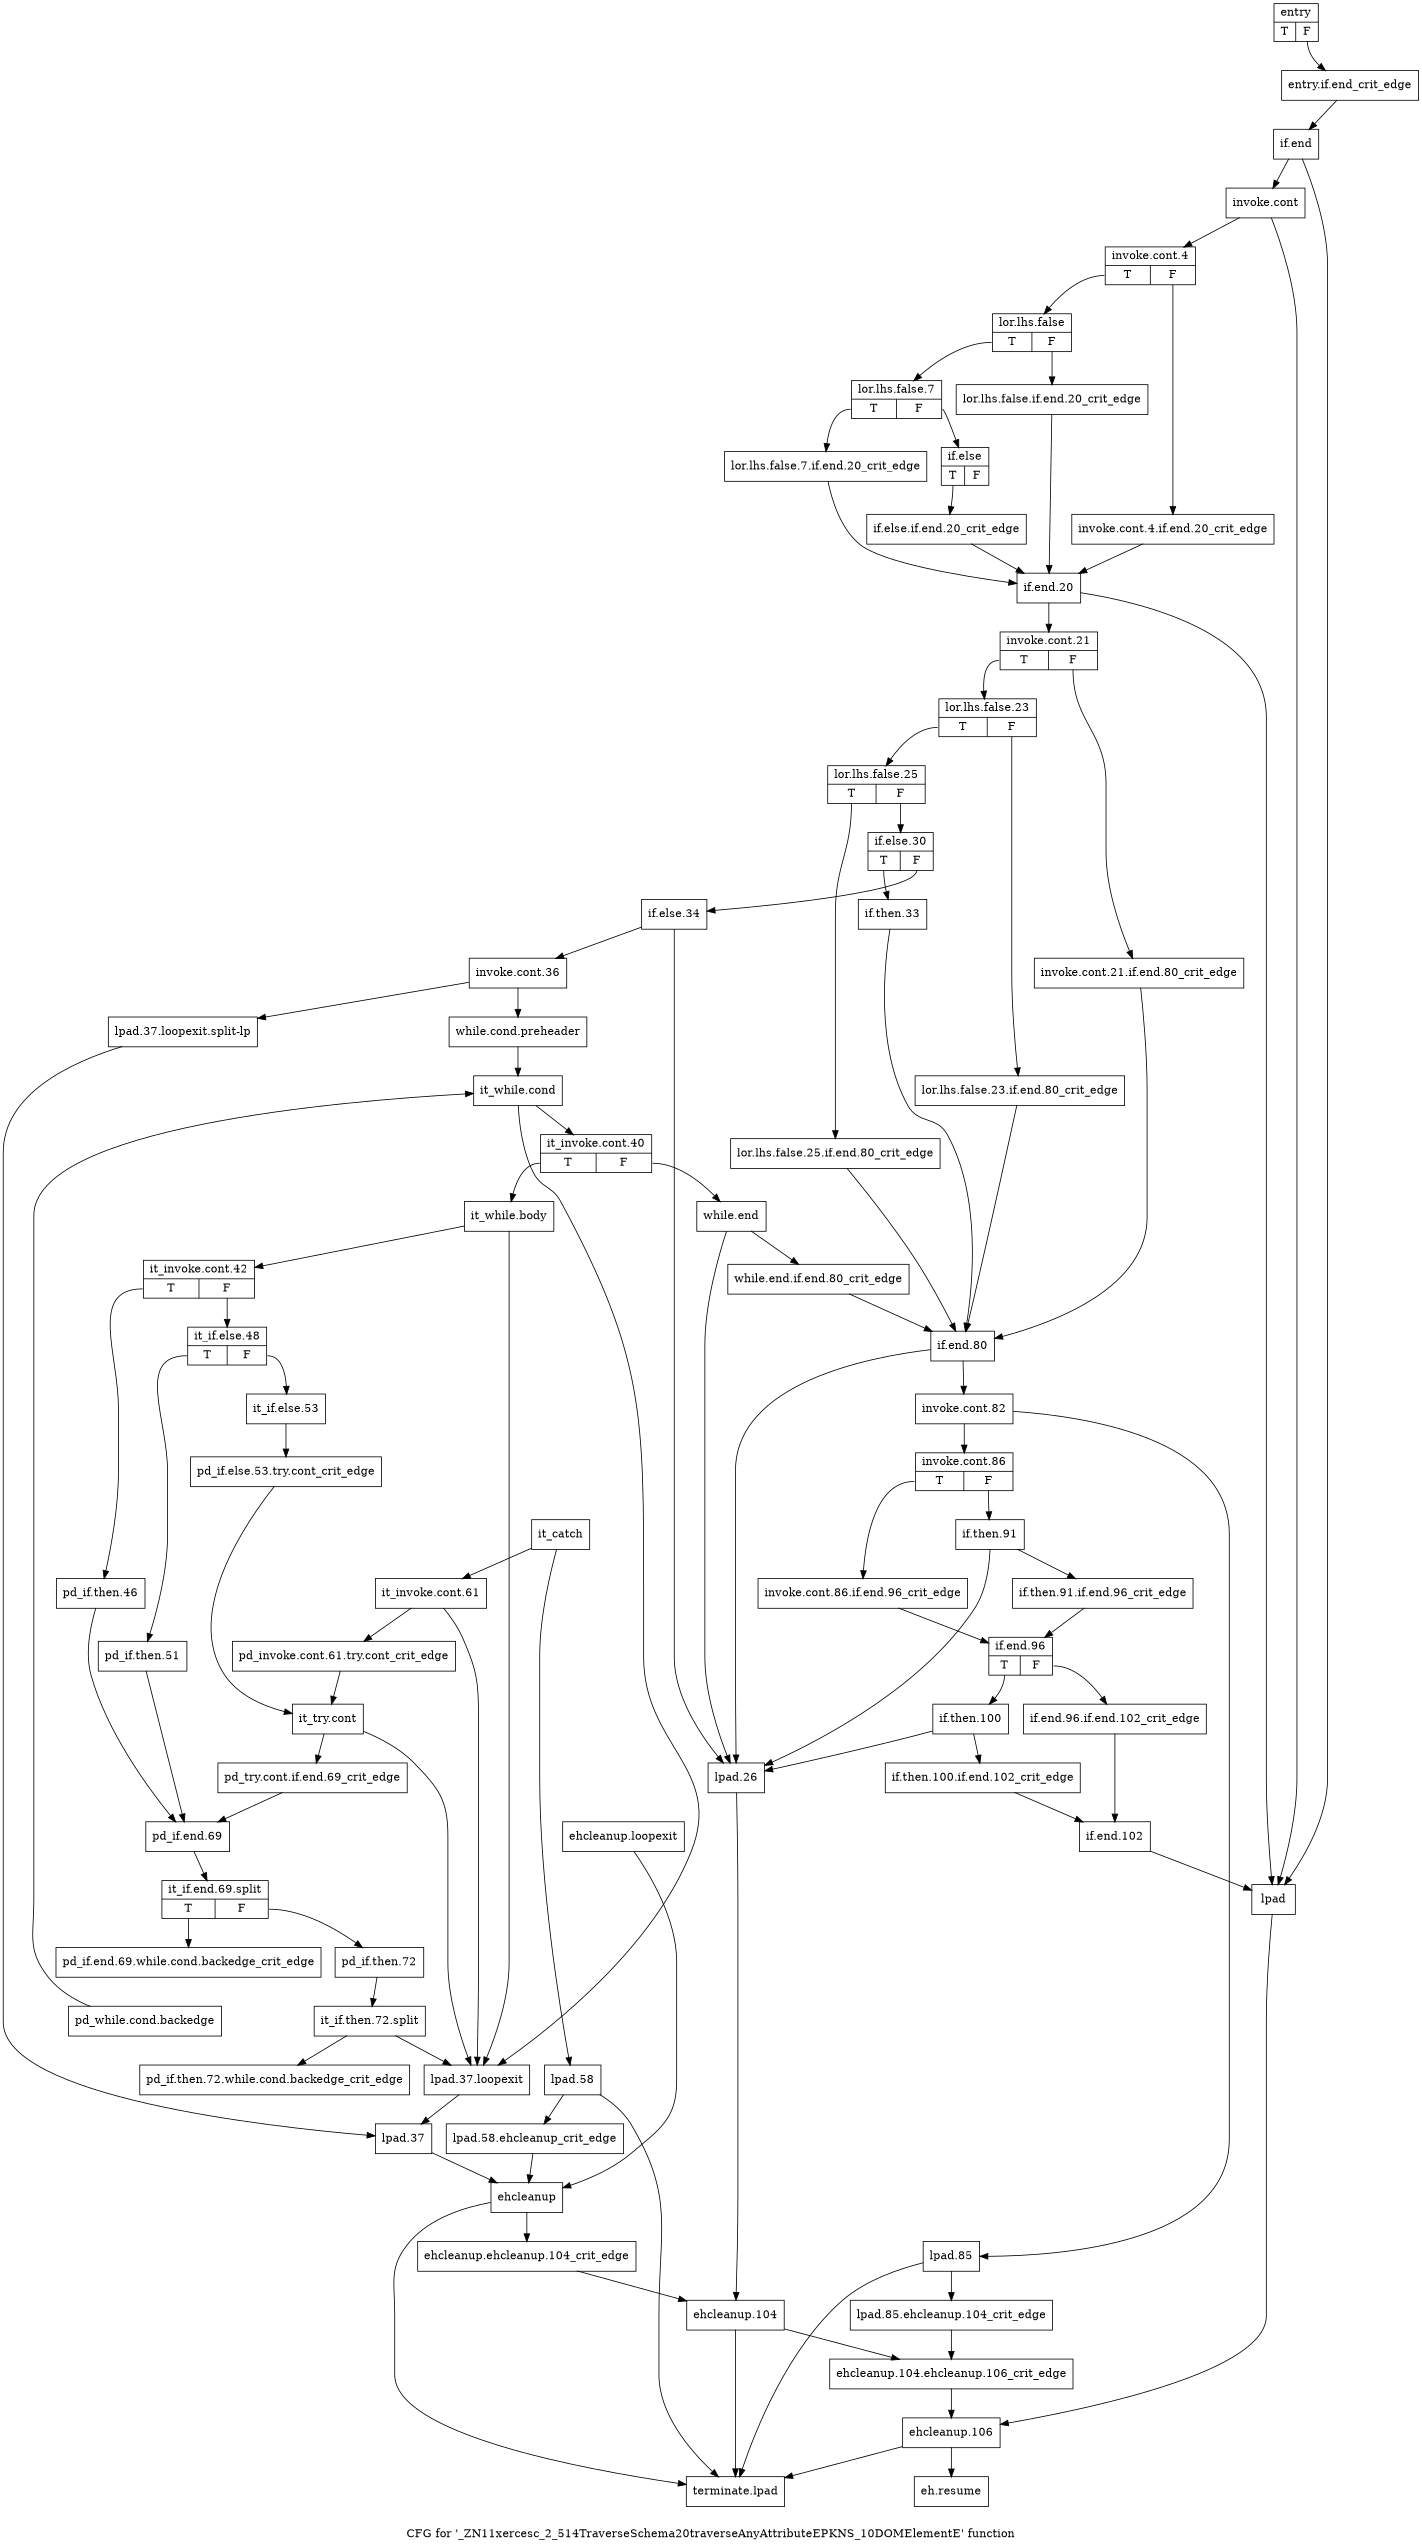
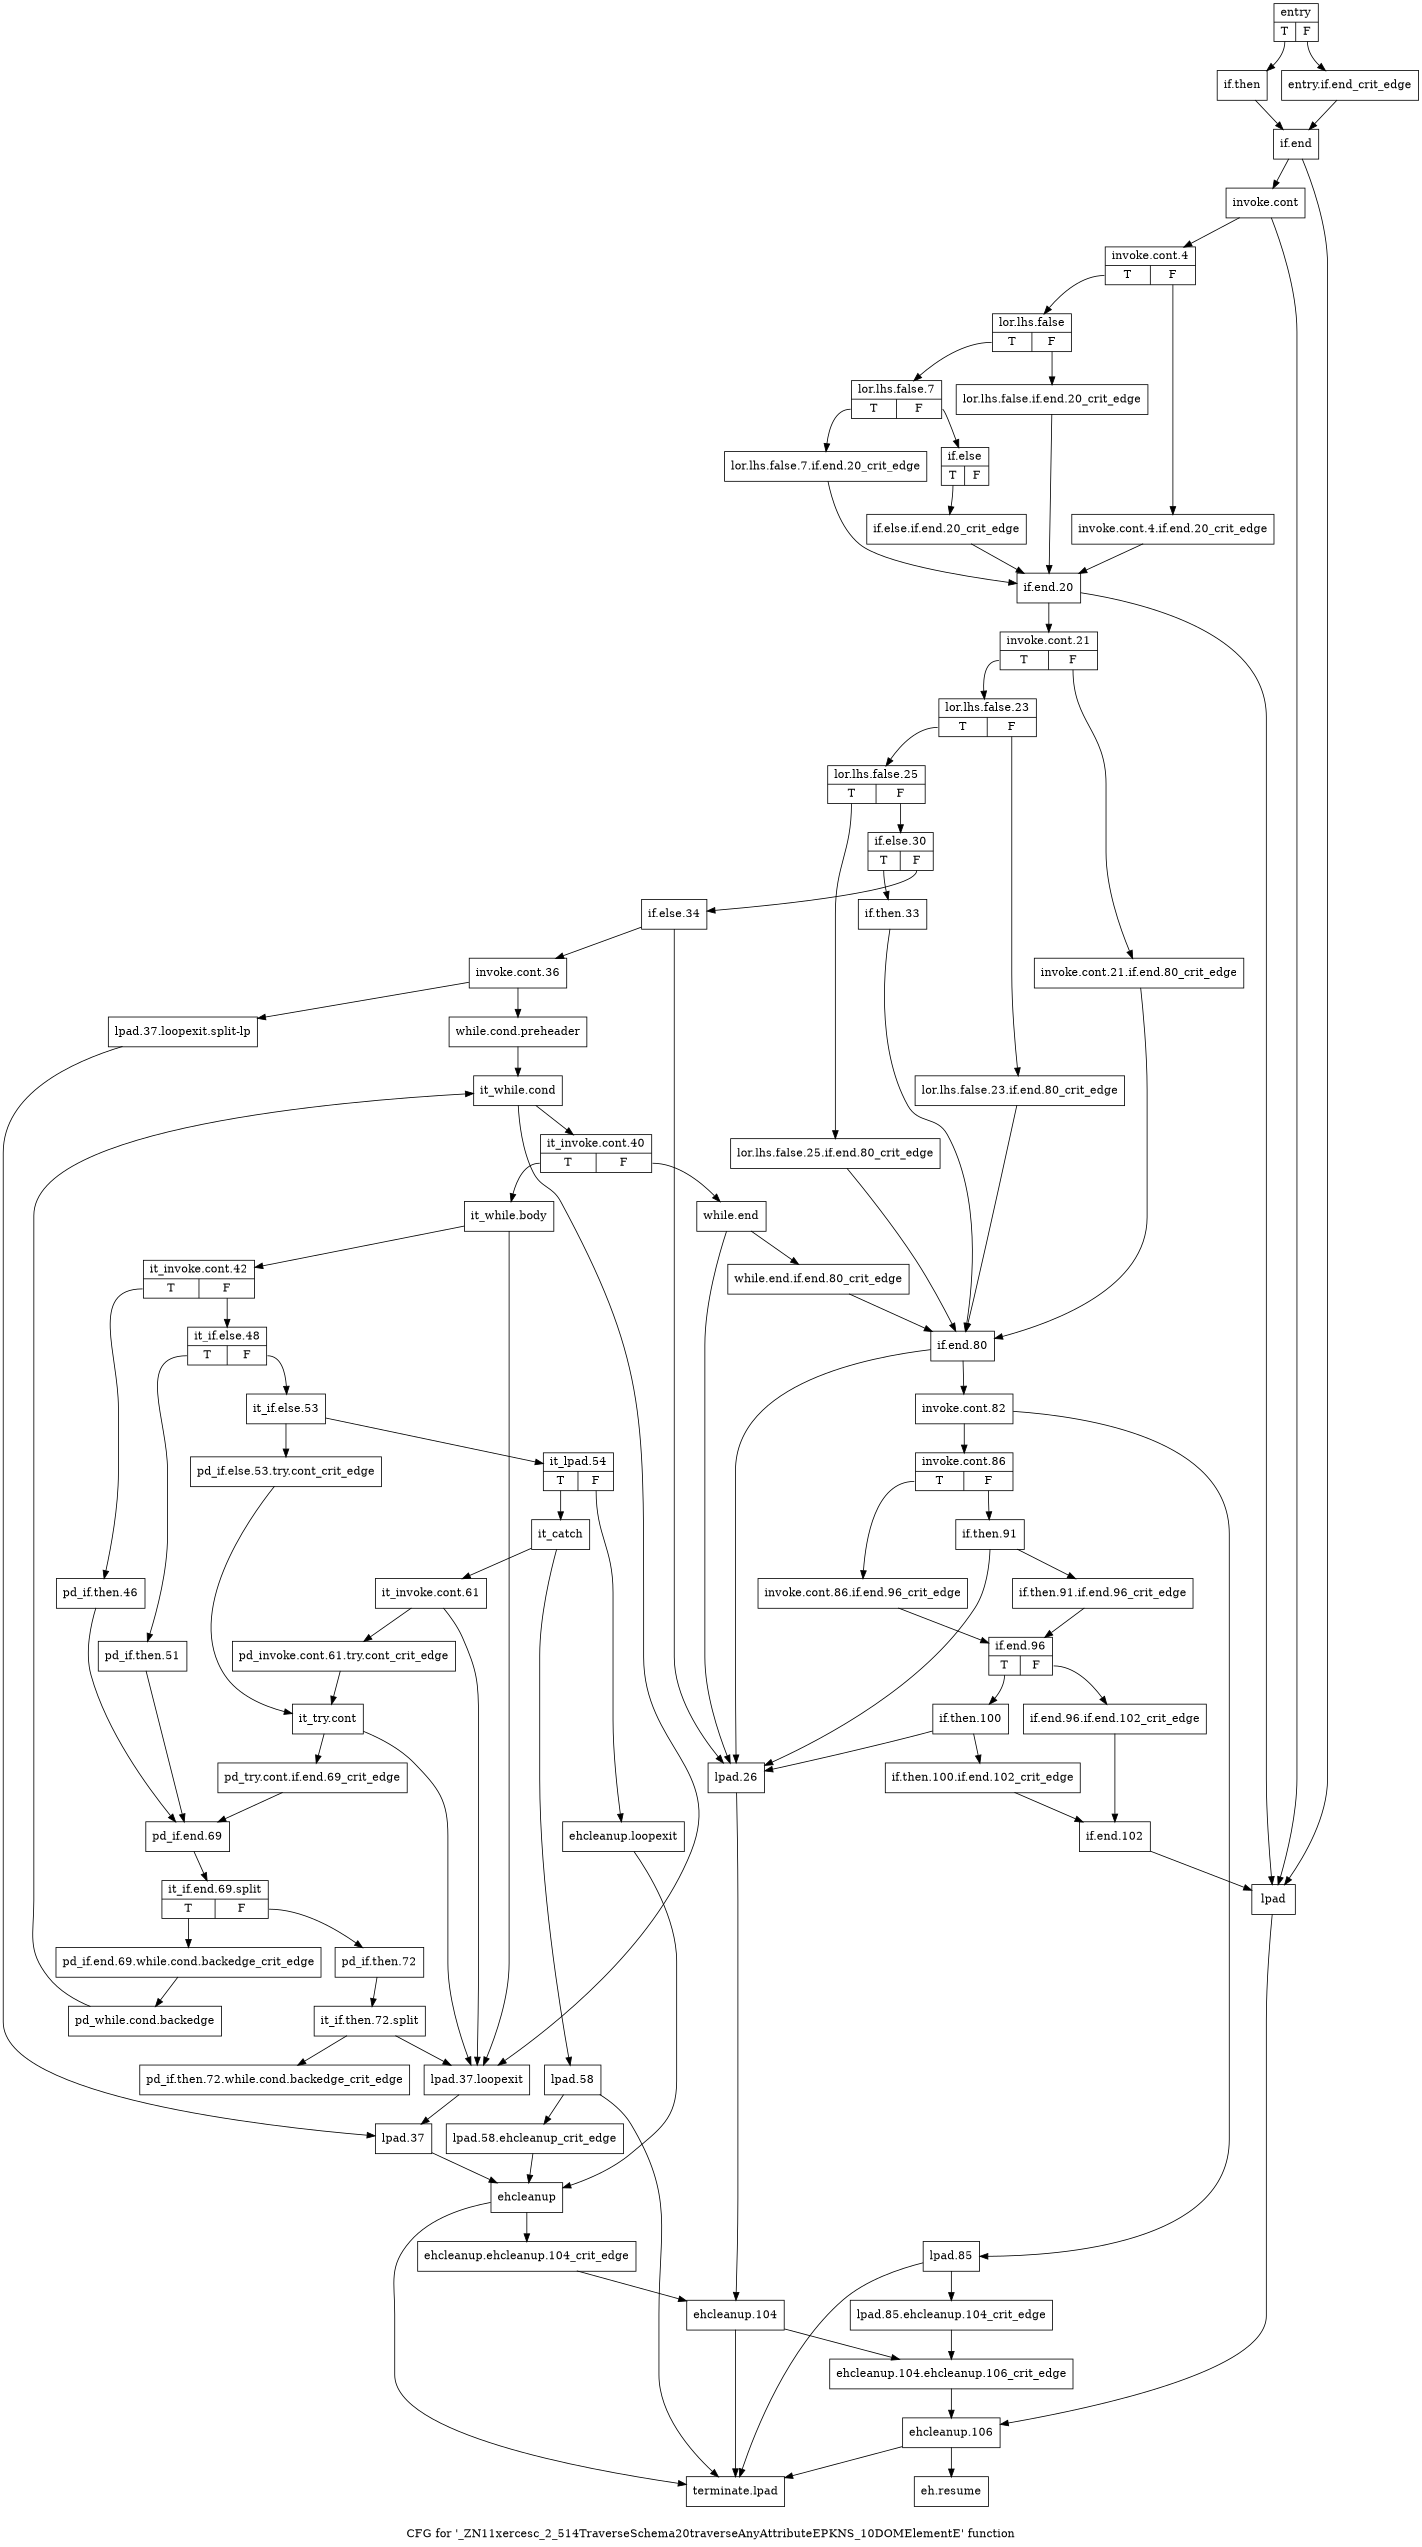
node "if.then": added
node "it_lpad.54": added
edge "pd_if.end.69.while.cond.backedge_crit_edge" -> "pd_while.cond.backedge": added
